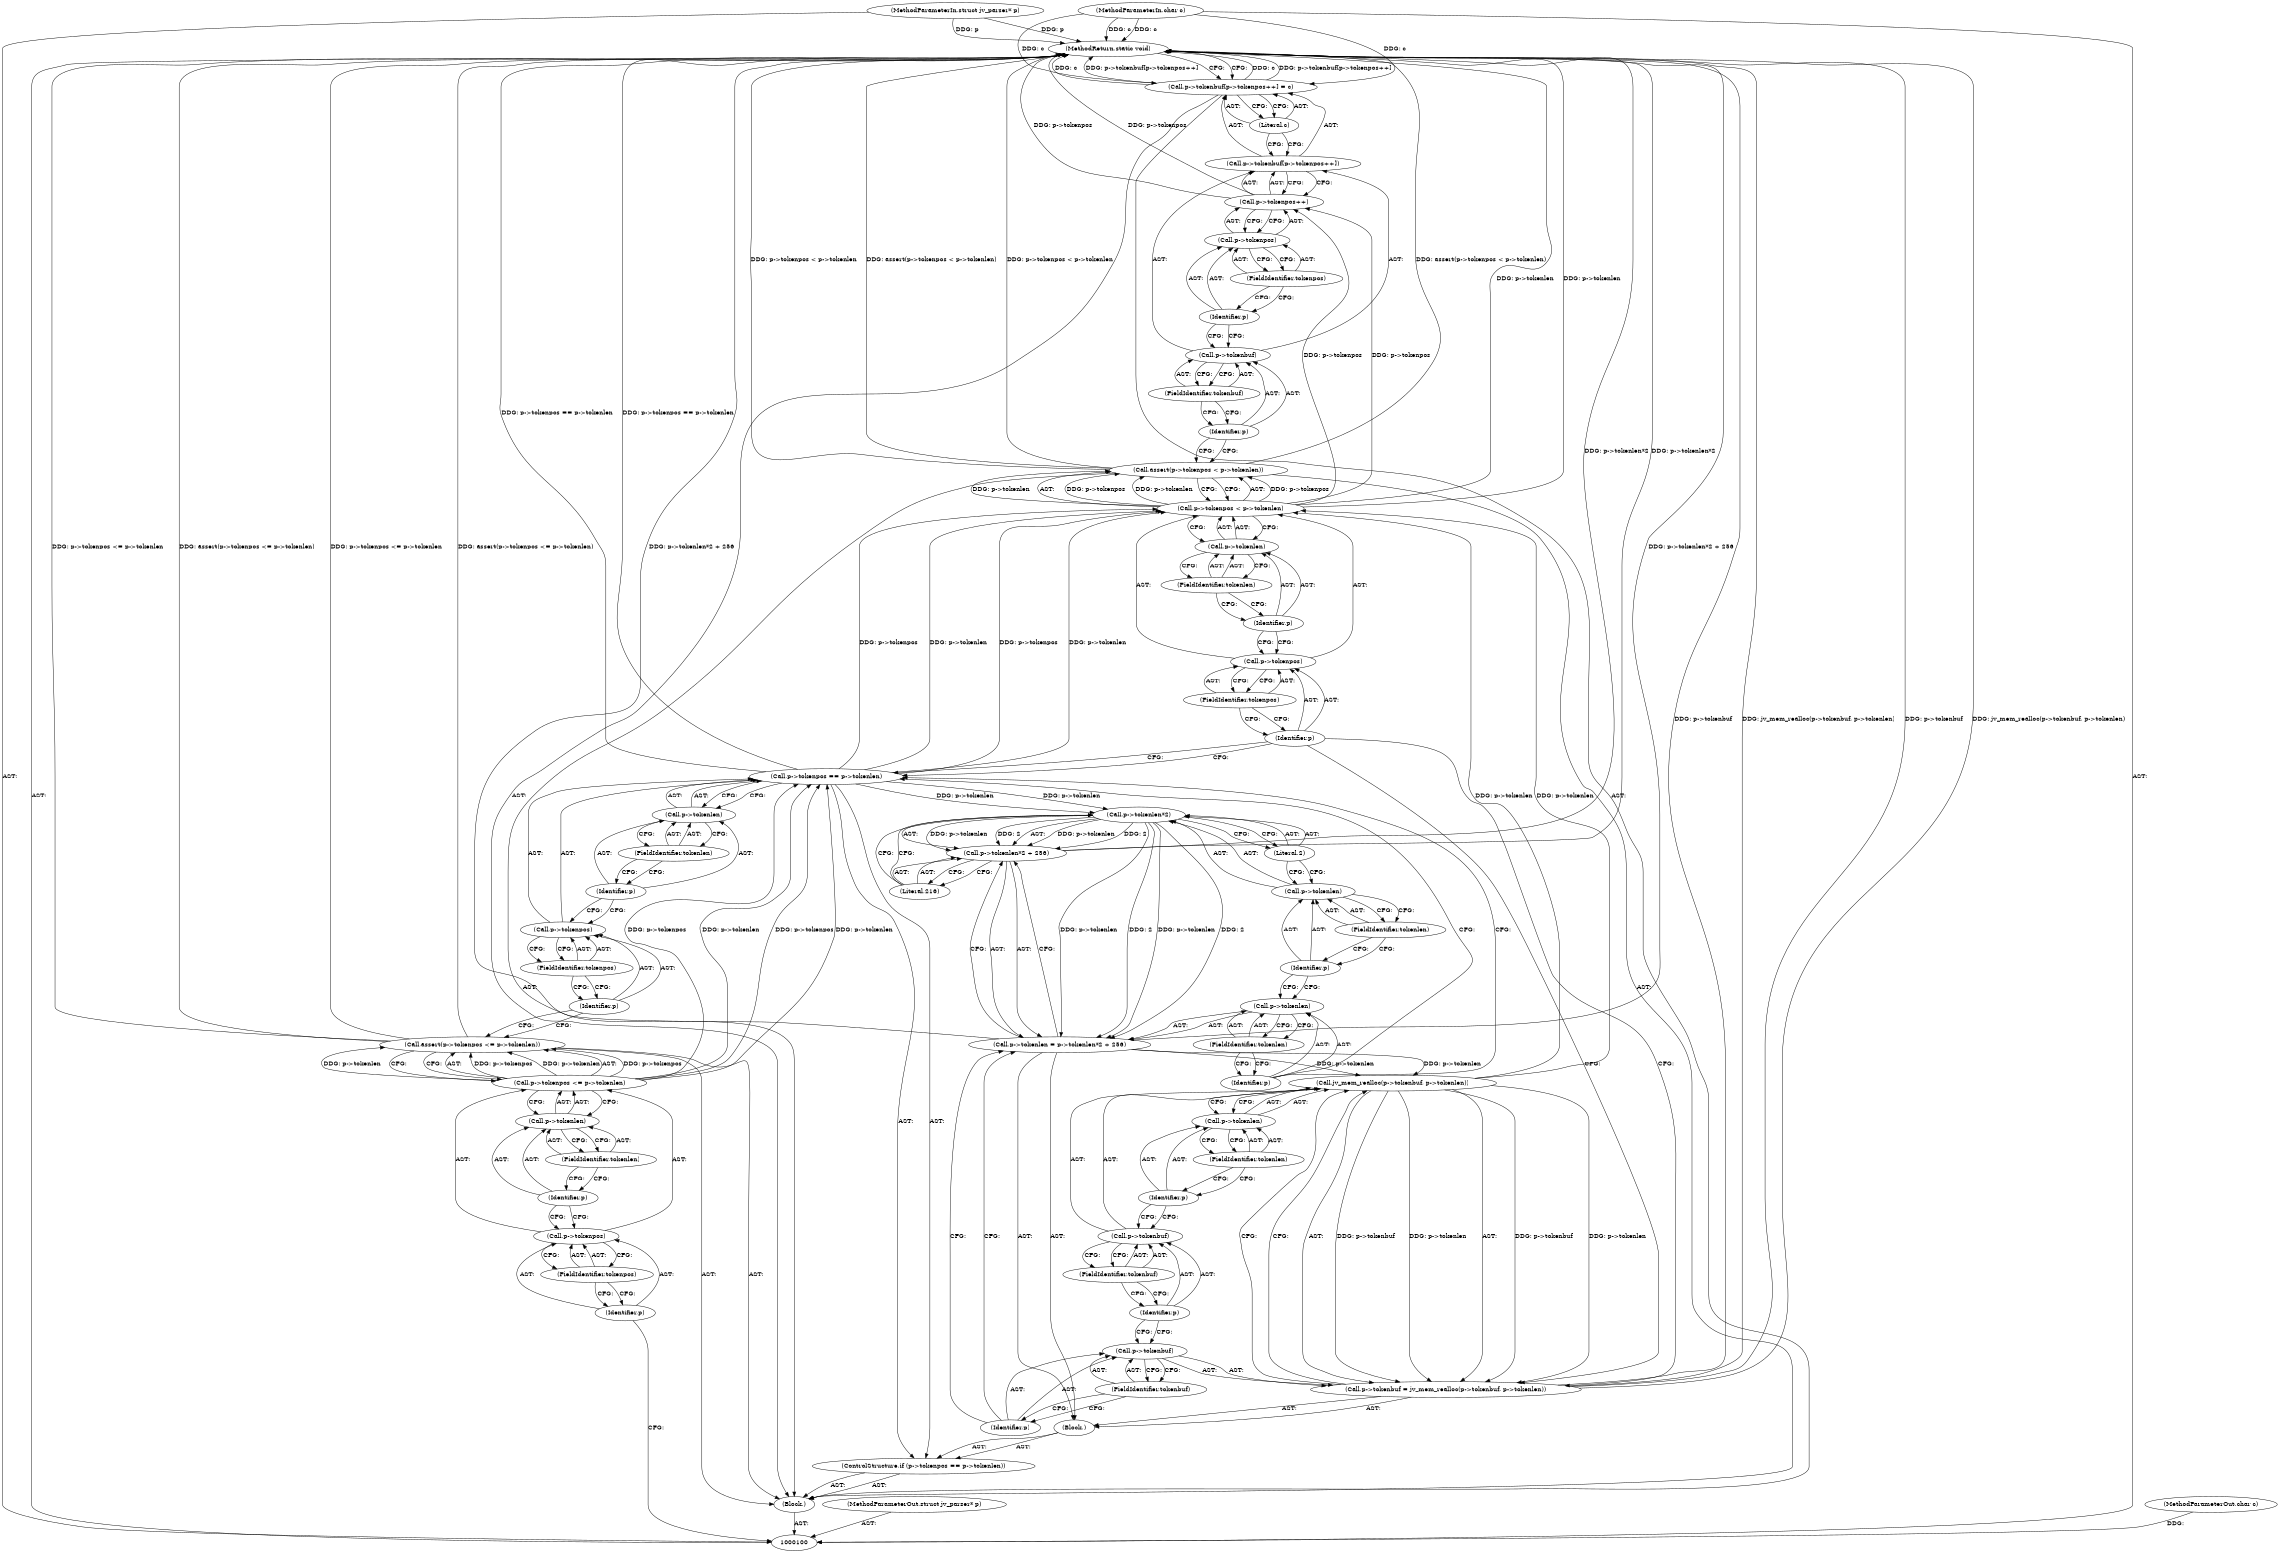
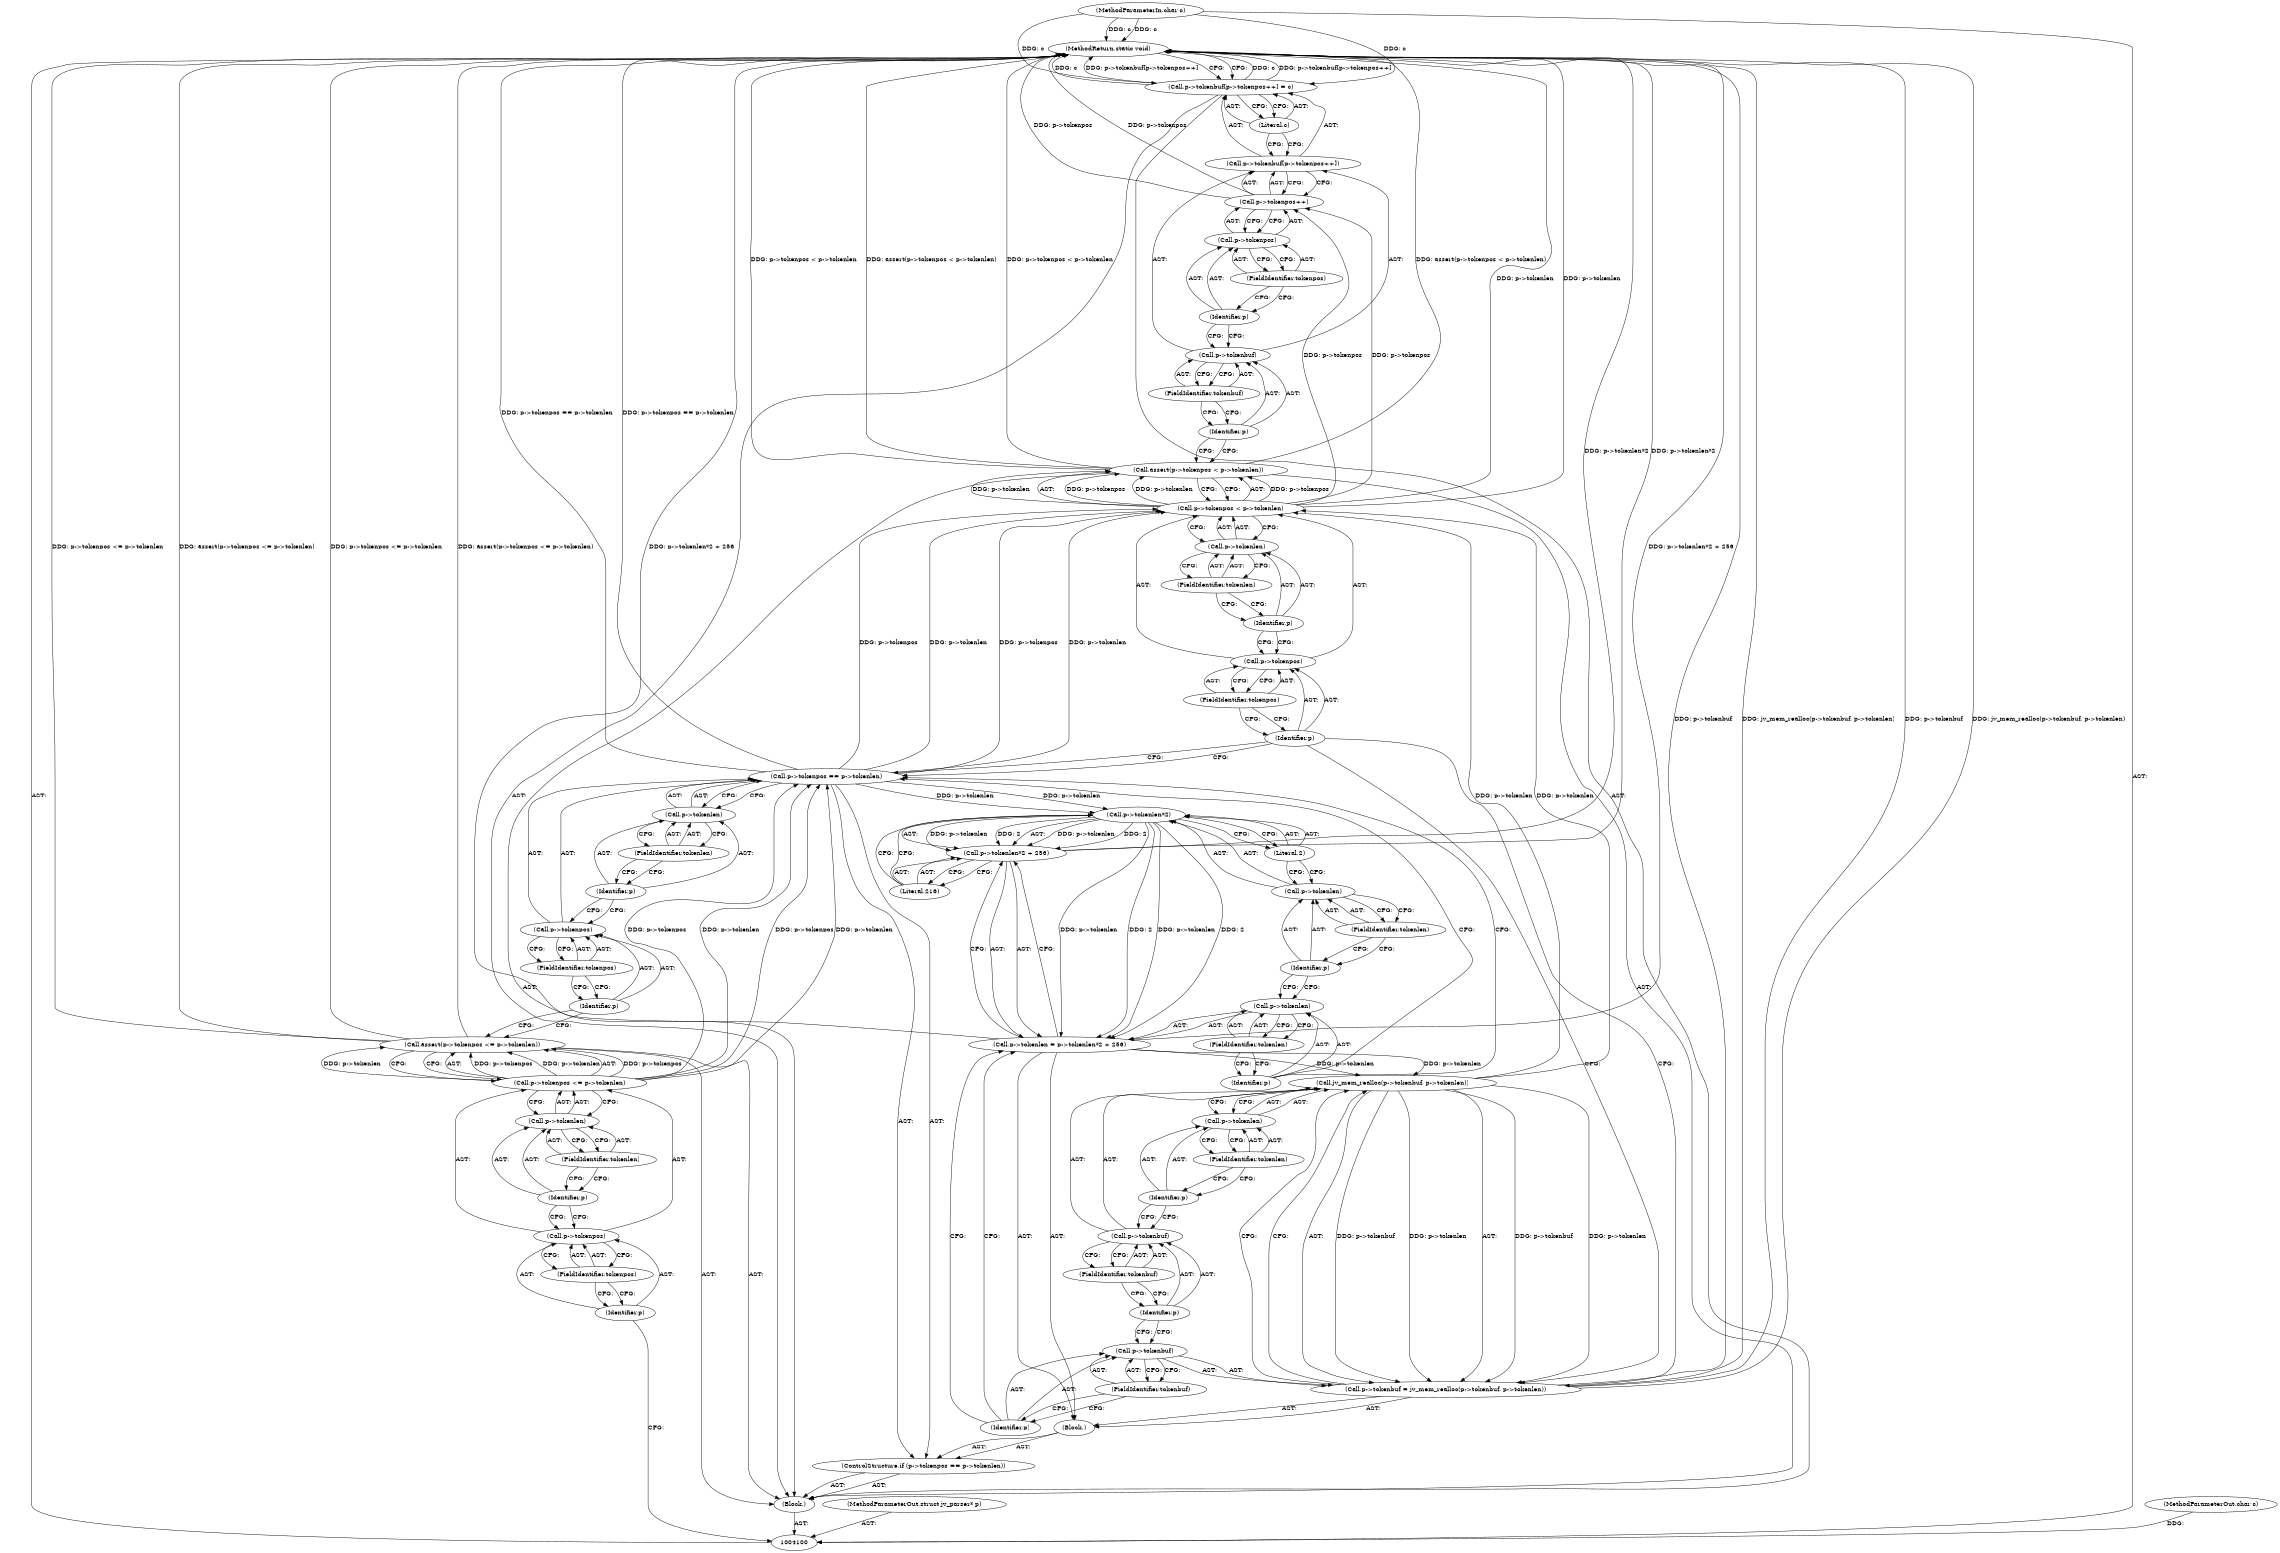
node "(MethodParameterIn,struct jv_parser* p)": removed
node "1000100": label "1000100" -> "1004100"
